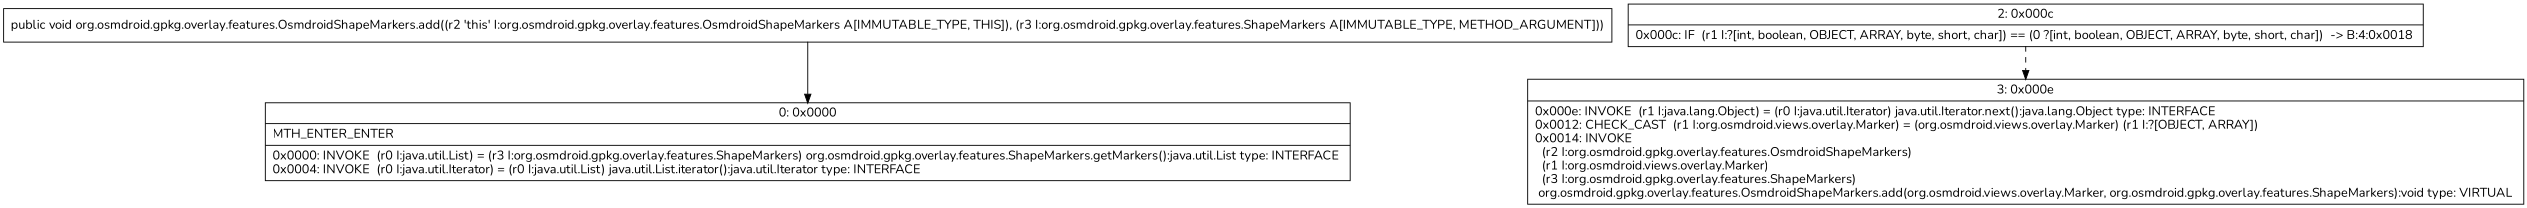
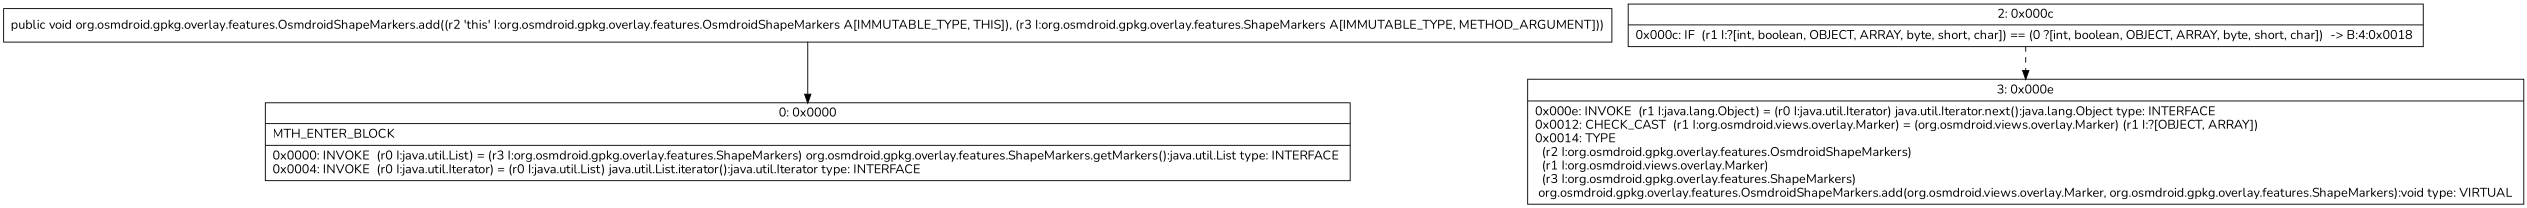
node "0: 0x0000": text "MTH_ENTER_ENTER" -> "MTH_ENTER_BLOCK"
node "3: 0x000e": text "0x0014: INVOKE" -> "0x0014: TYPE"
